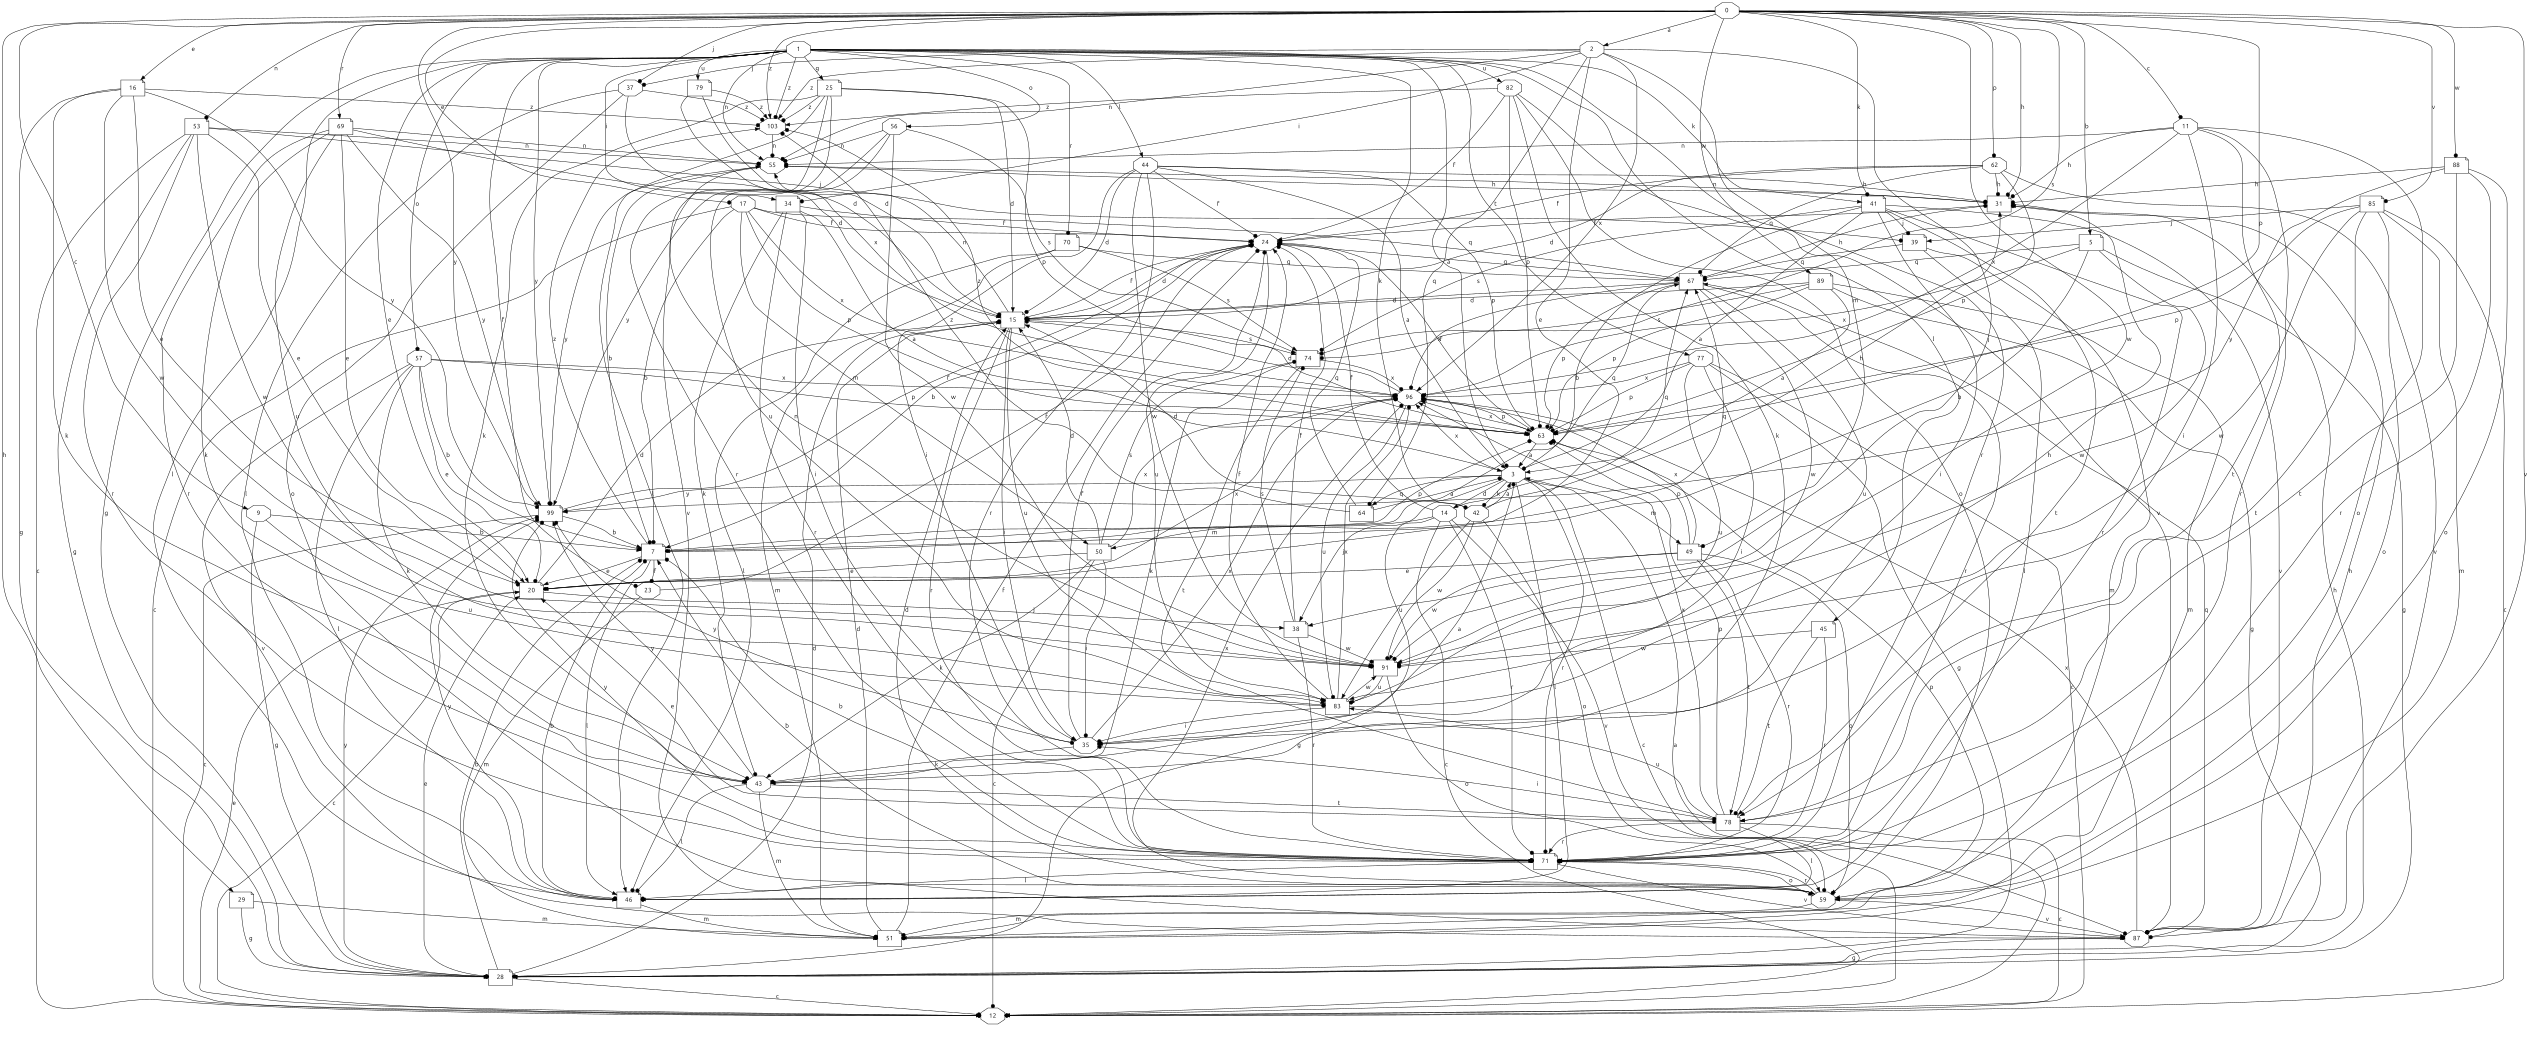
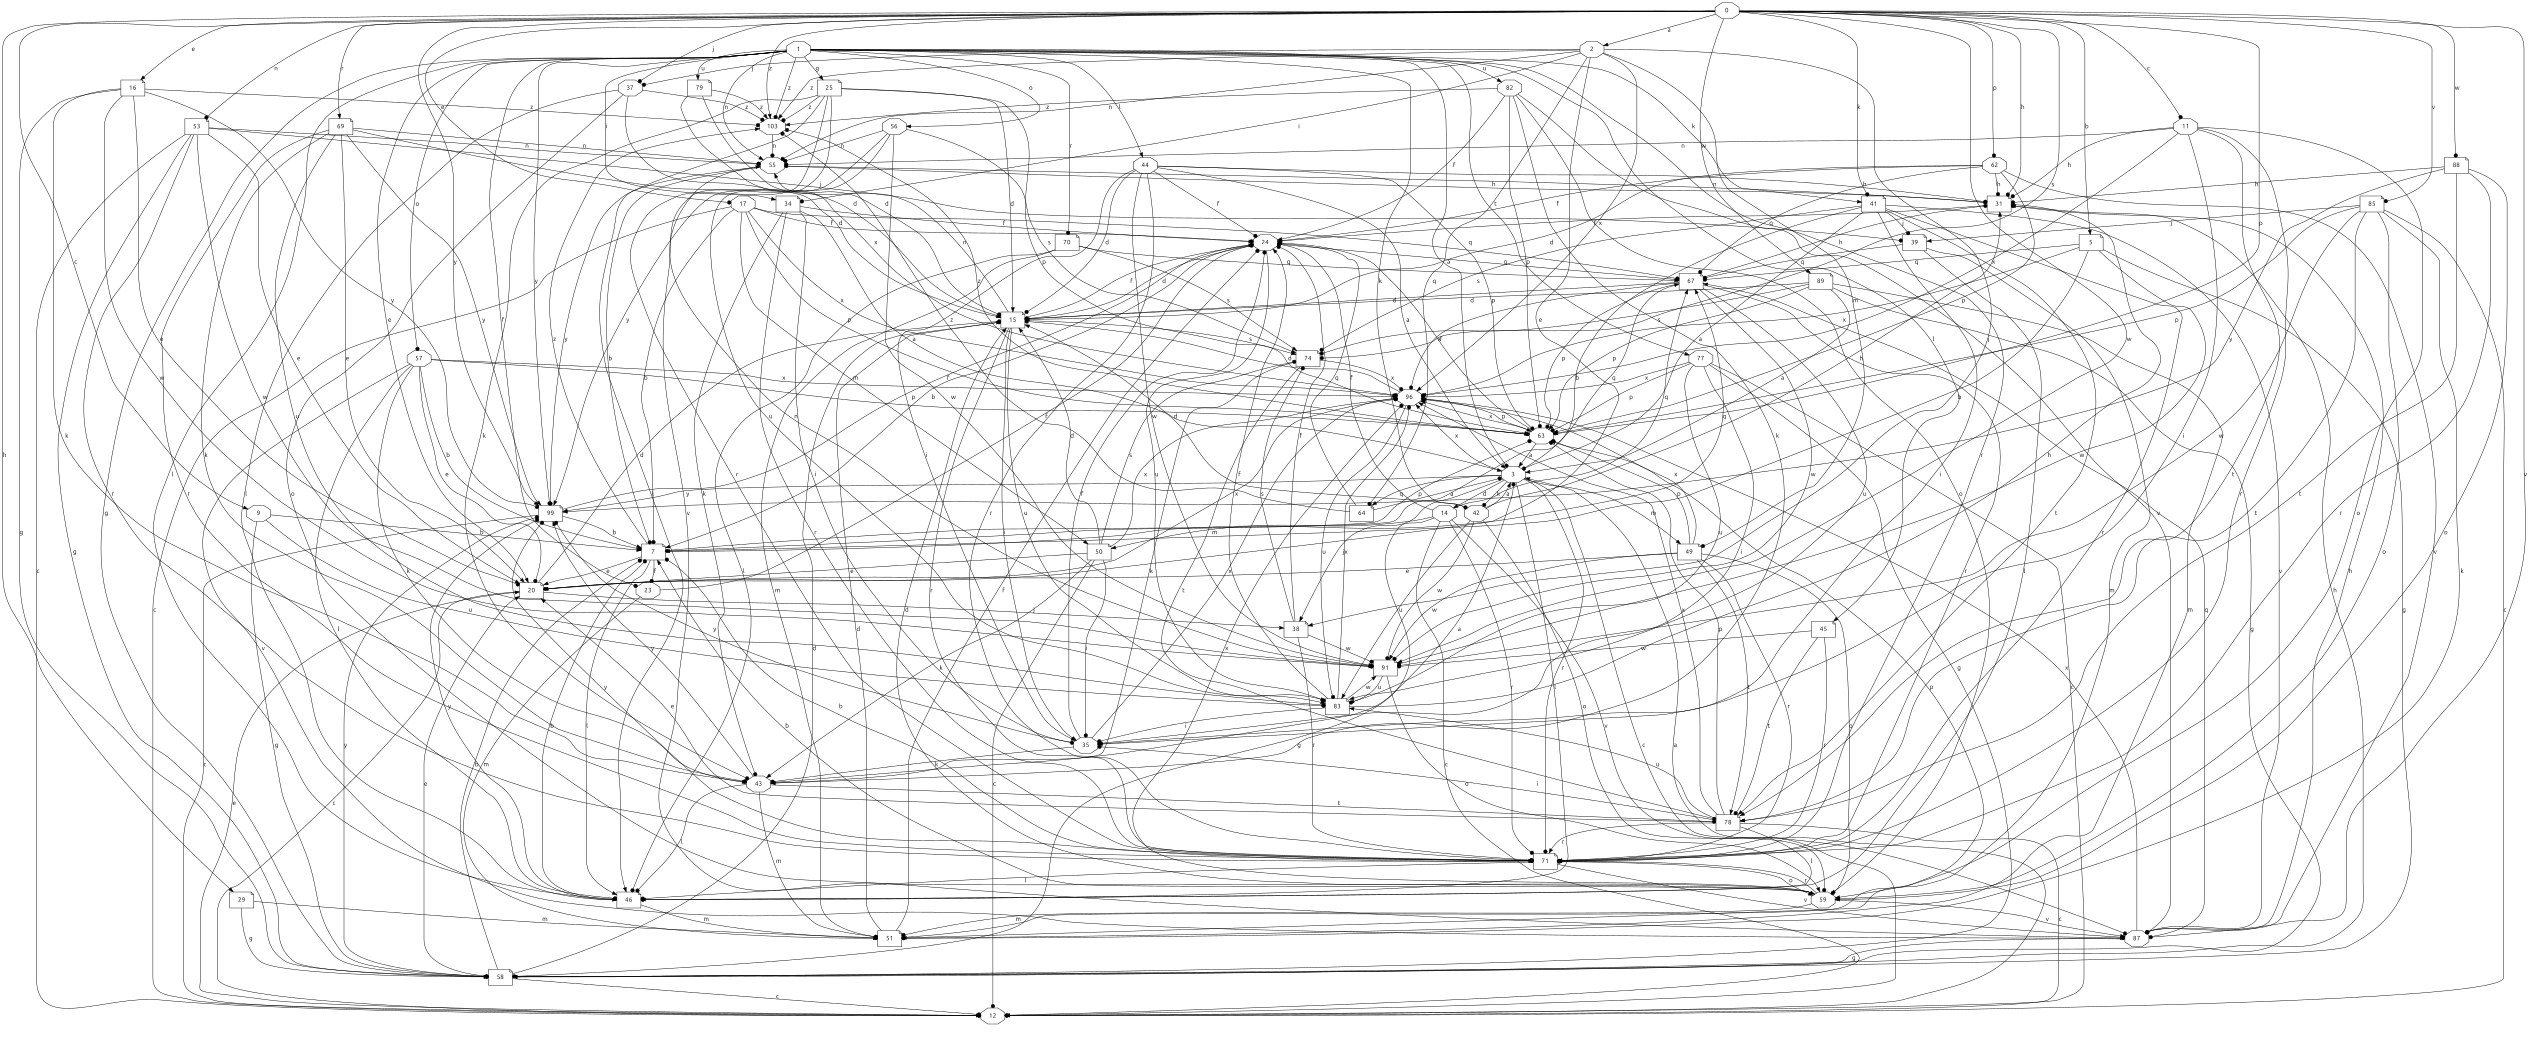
edge "85" -> "51": label "m" -> "k"
node "28": label "28" -> "58"
